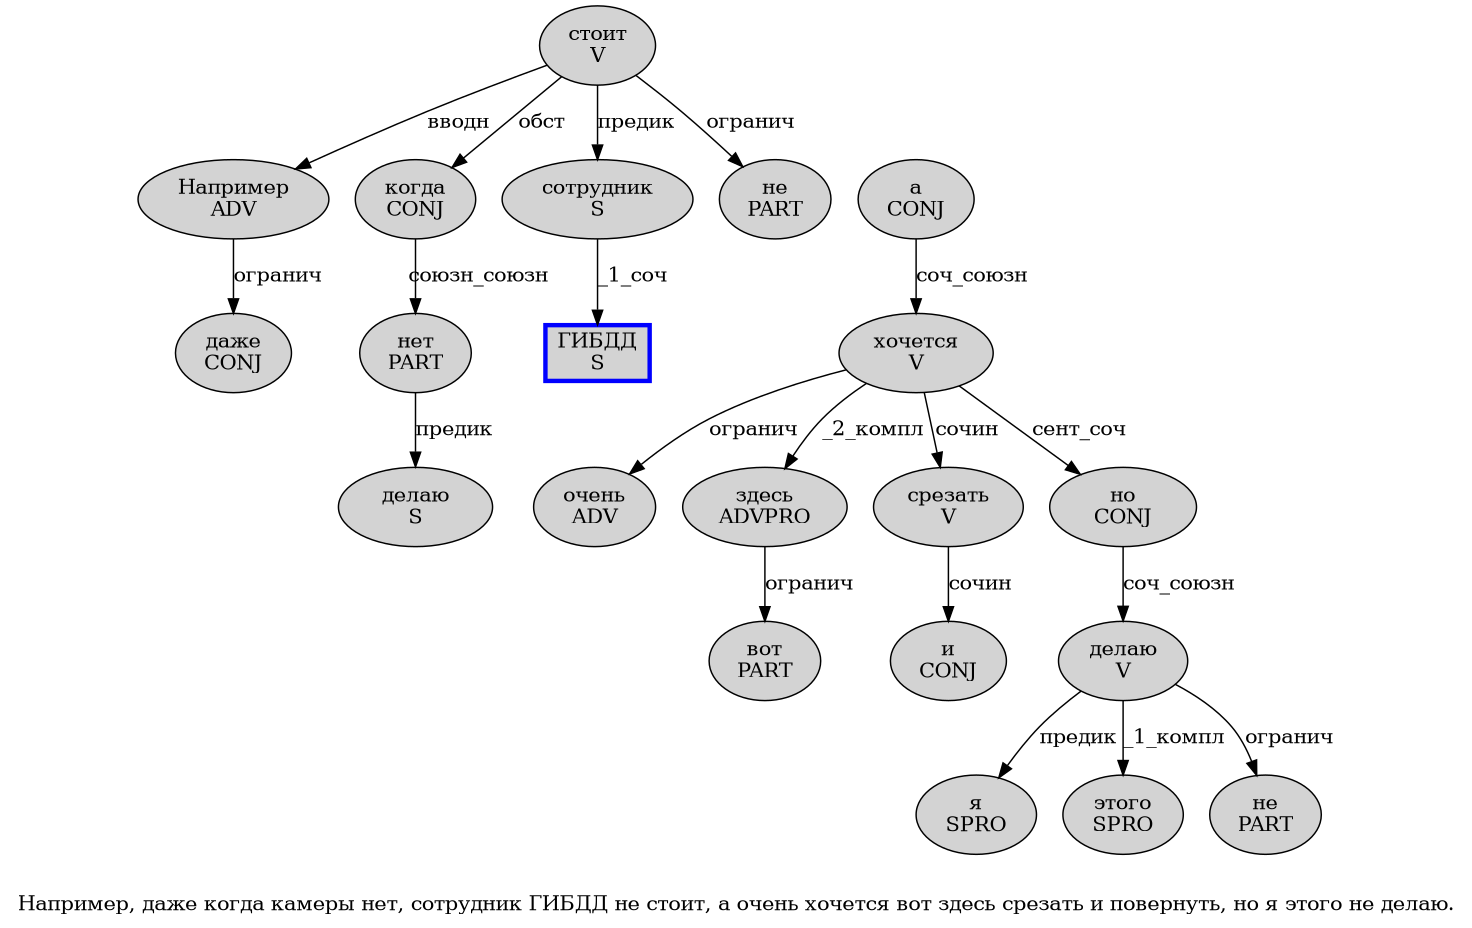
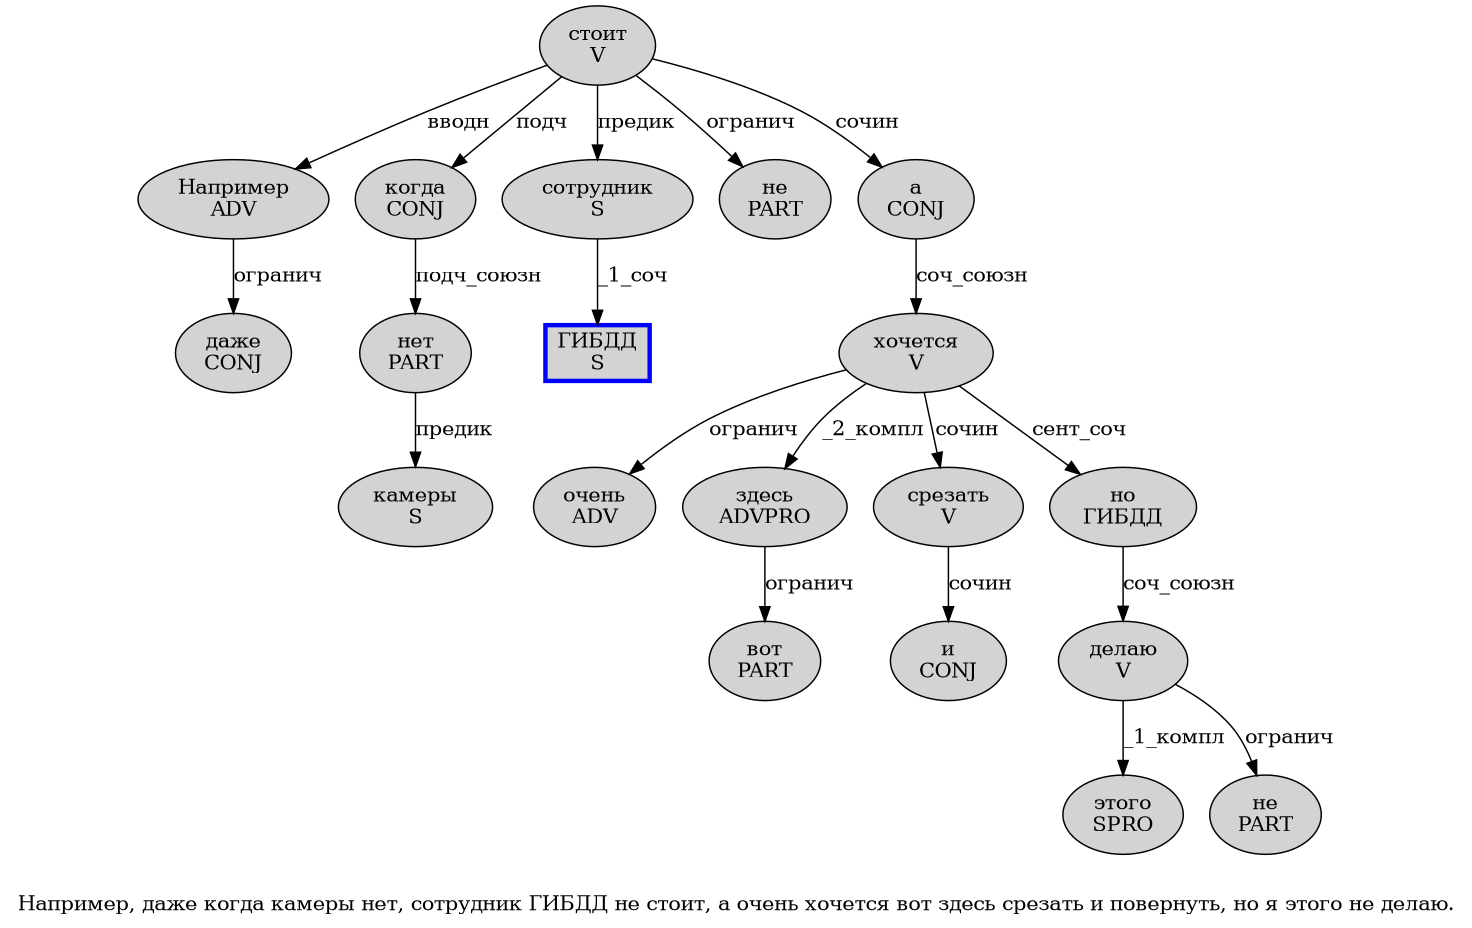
edge "стоит V" -> "а CONJ": added, label "сочин"
edge "стоит V" -> "когда CONJ": label "обст" -> "подч"
edge "когда CONJ" -> "нет PART": label "союзн_союзн" -> "подч_союзн"
node "делаю S": label "делаю S" -> "камеры S"
node "но CONJ": label "но CONJ" -> "но ГИБДД"
node "я SPRO": removed
